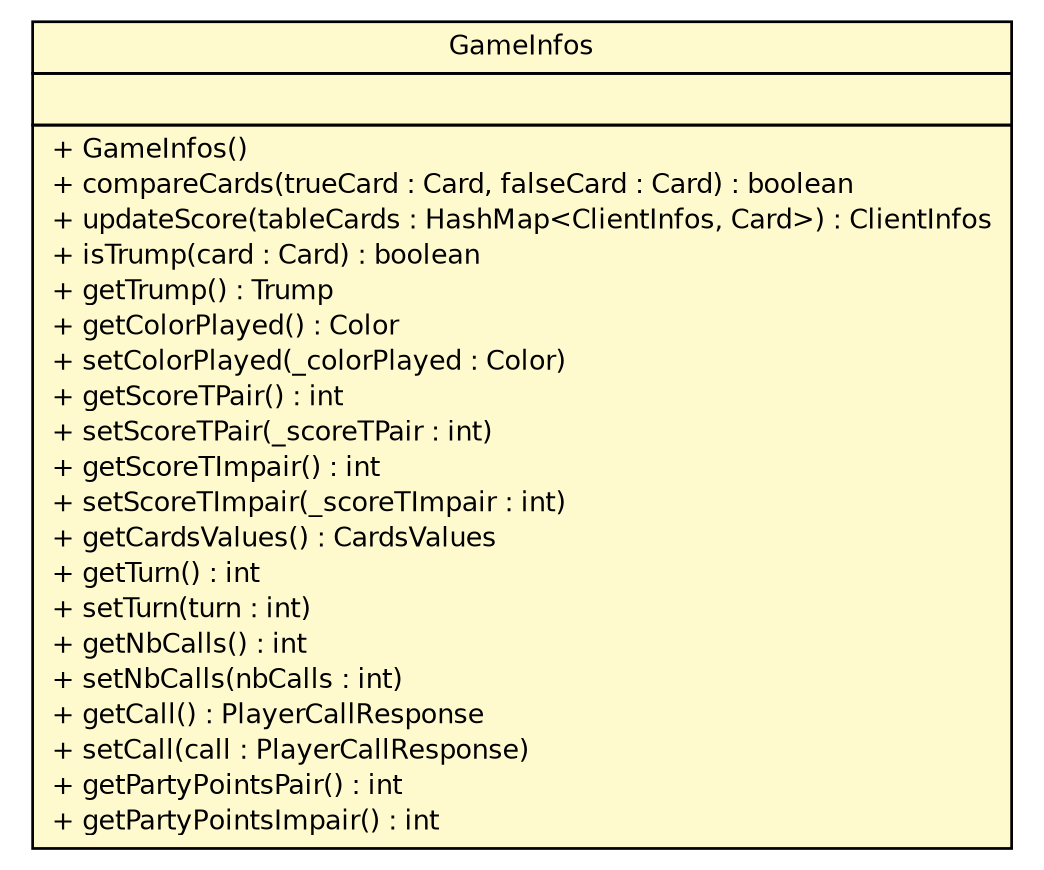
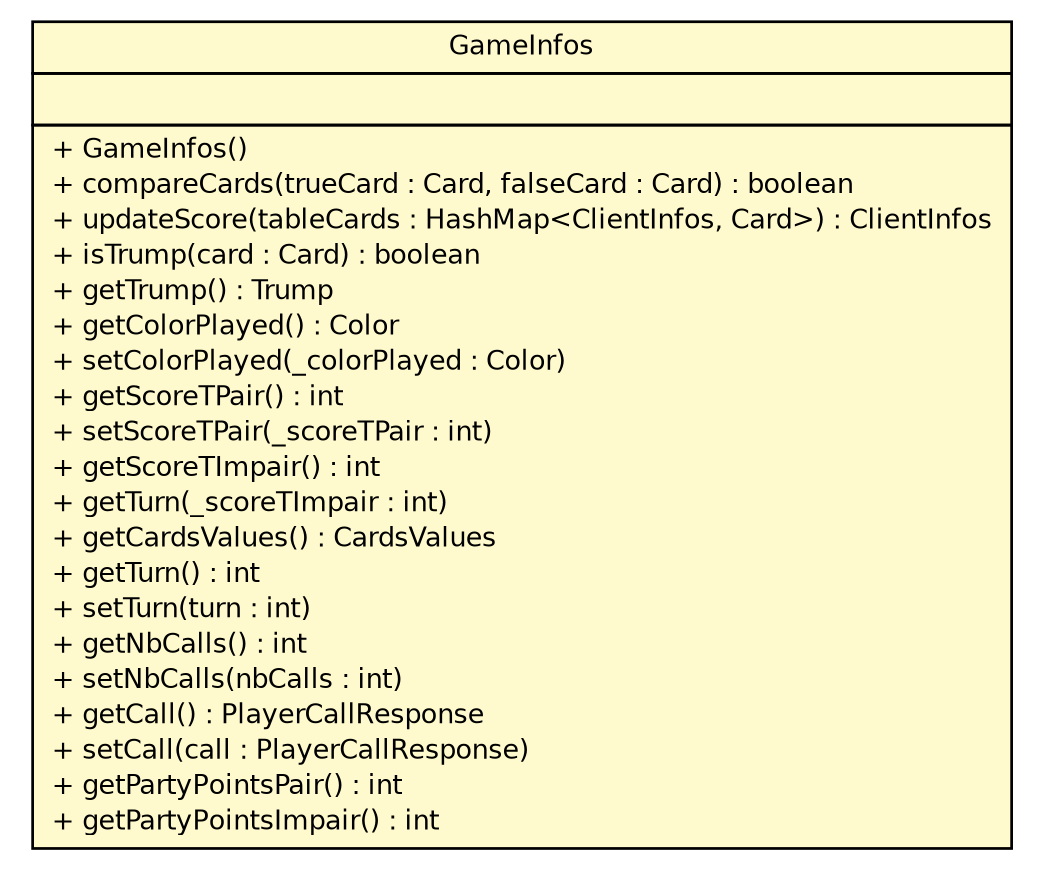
node "GameInfos": text "+ setScoreTImpair(_scoreTImpair : int)" -> "+ getTurn(_scoreTImpair : int)"
